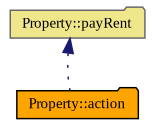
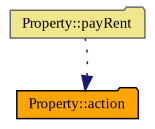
edge "Property::action" -> "Property::payRent": reversed
